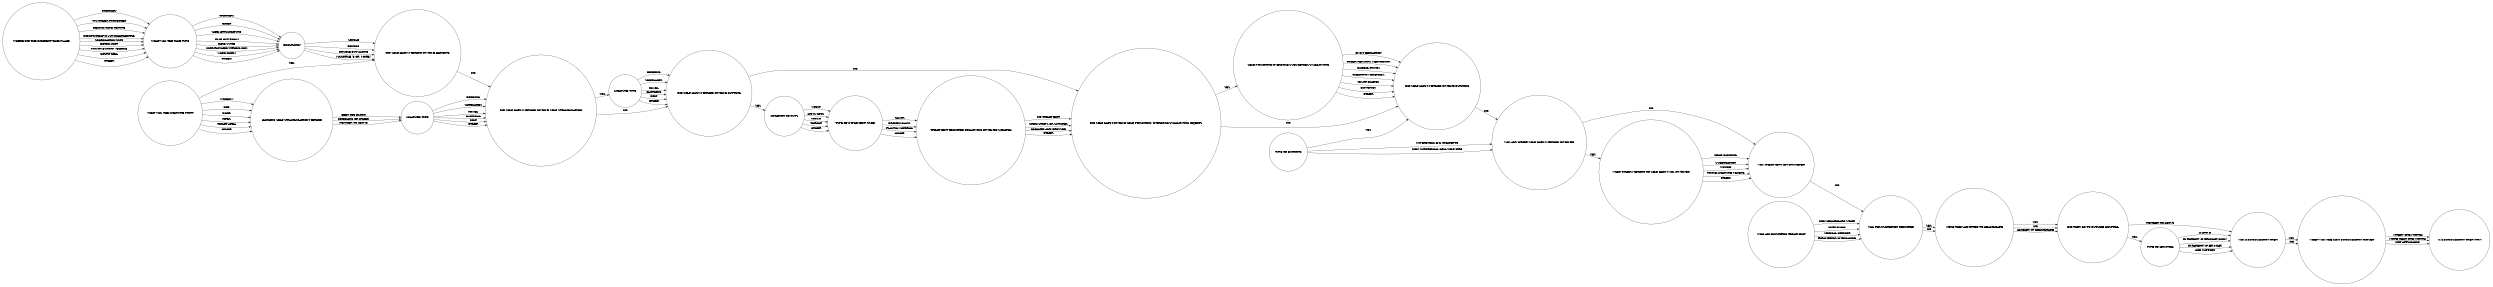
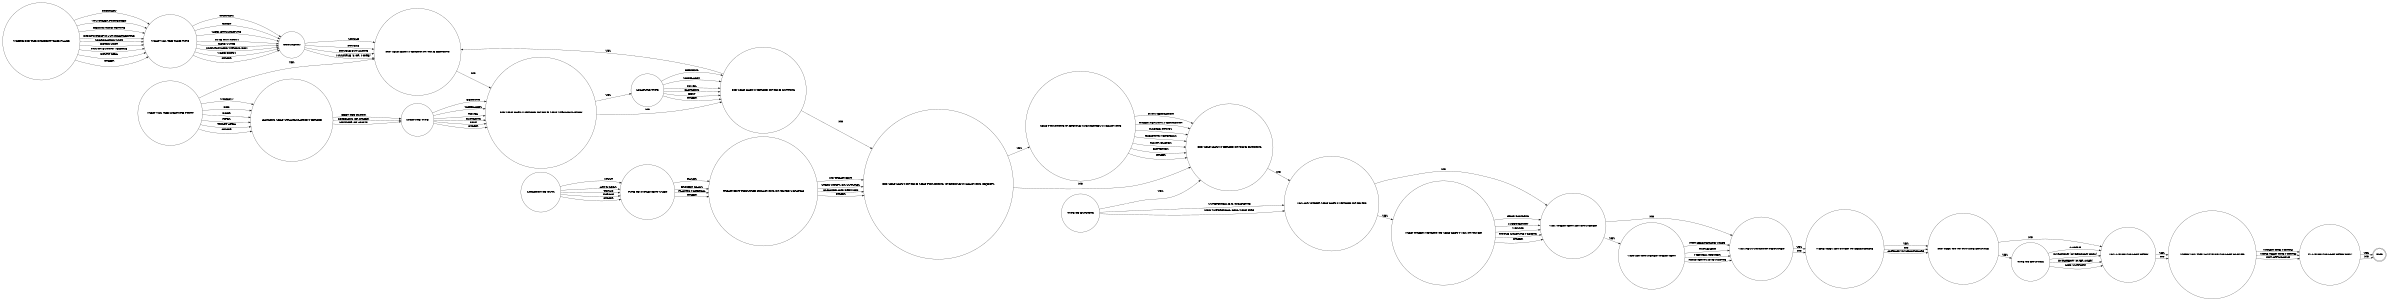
edge "DID SELF HARM METHOD INVOLVE CUTTING" -> "LOCATION OF CUTS": now "DID SELF HARM METHOD INVOLVE CUTTING" -> "DID SELF HARM METHOD INVOLVE HANGING"
edge "DID THEY GO TO OUTSIDE HOSPITAL" -> "WAS A F2052SH/ACCT OPEN": label "NEITHER OF ABOVE" -> "NO"
edge "WAS TREATMENT ADMINISTERED" -> "WHO ADMINISTERED TREATMENT": added, label "YES"
node "END": added
